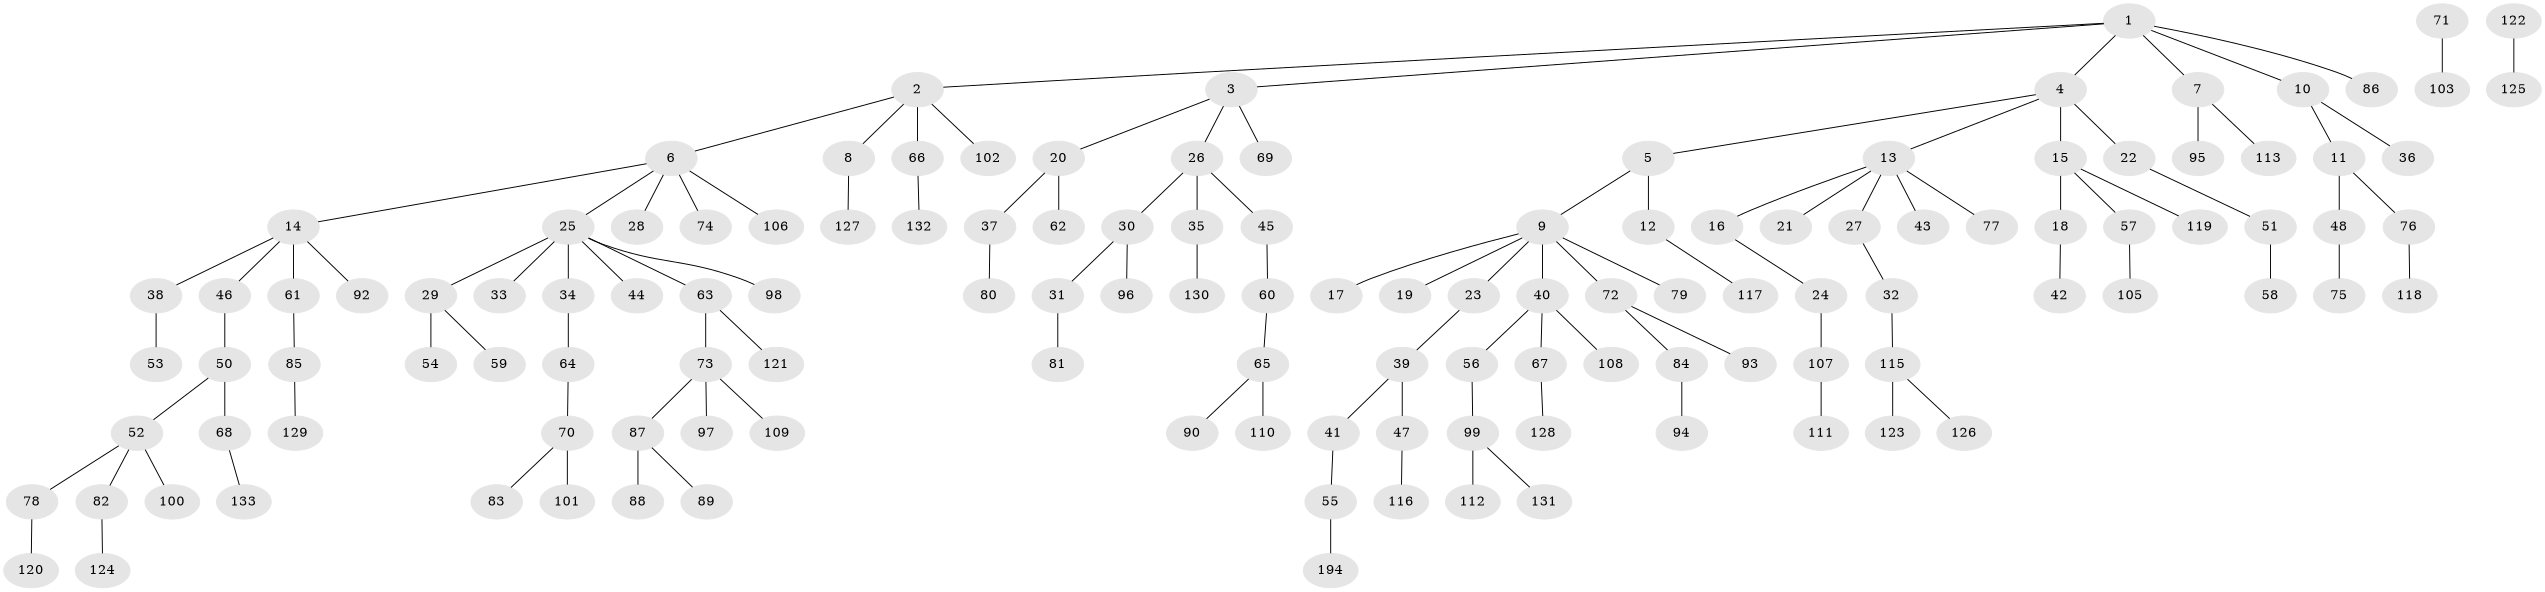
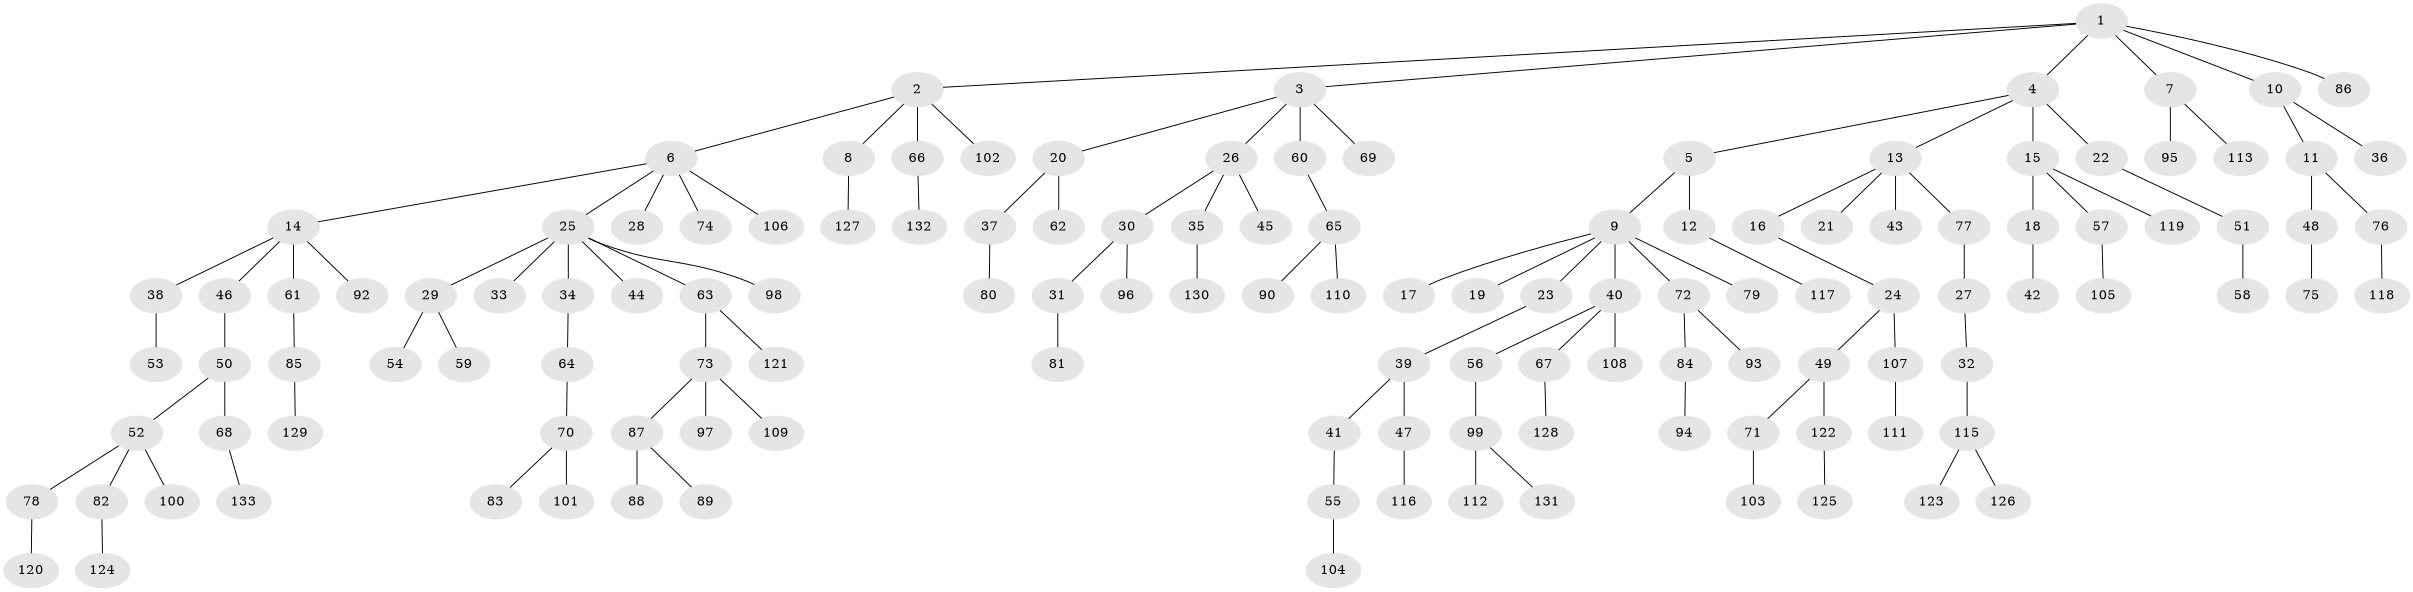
edge "13" -- "27": now "77" -- "27"
edge "45" -- "60": now "3" -- "60"
node "49": added
node "194": label "194" -> "104"
